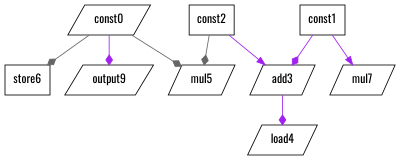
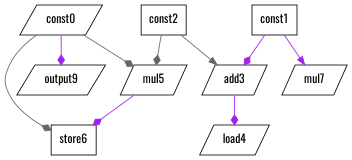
edge "const2" -> "add3": color purple -> gray40
edge "mul5" -> "store6": added
